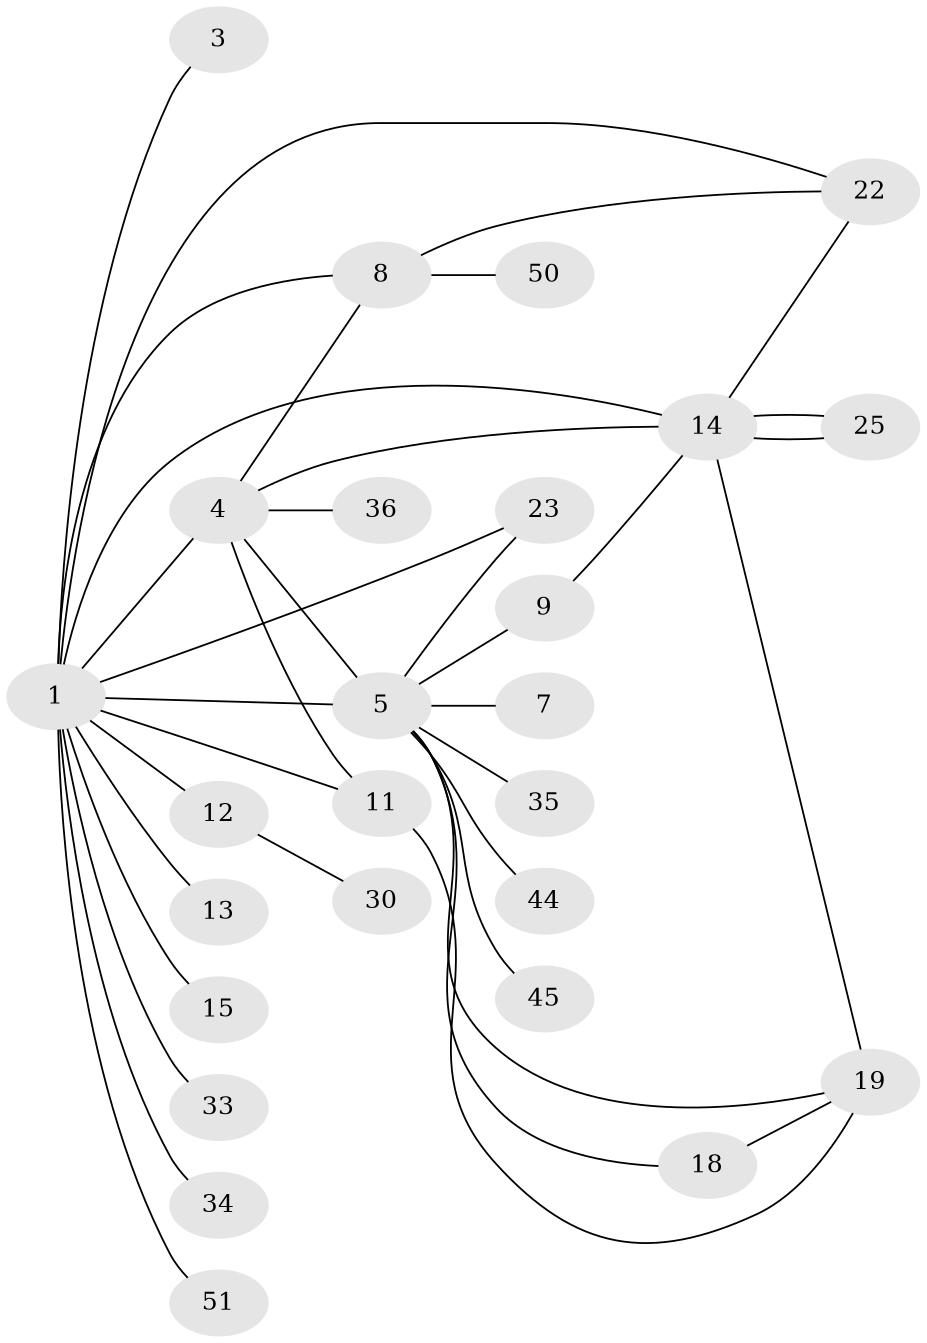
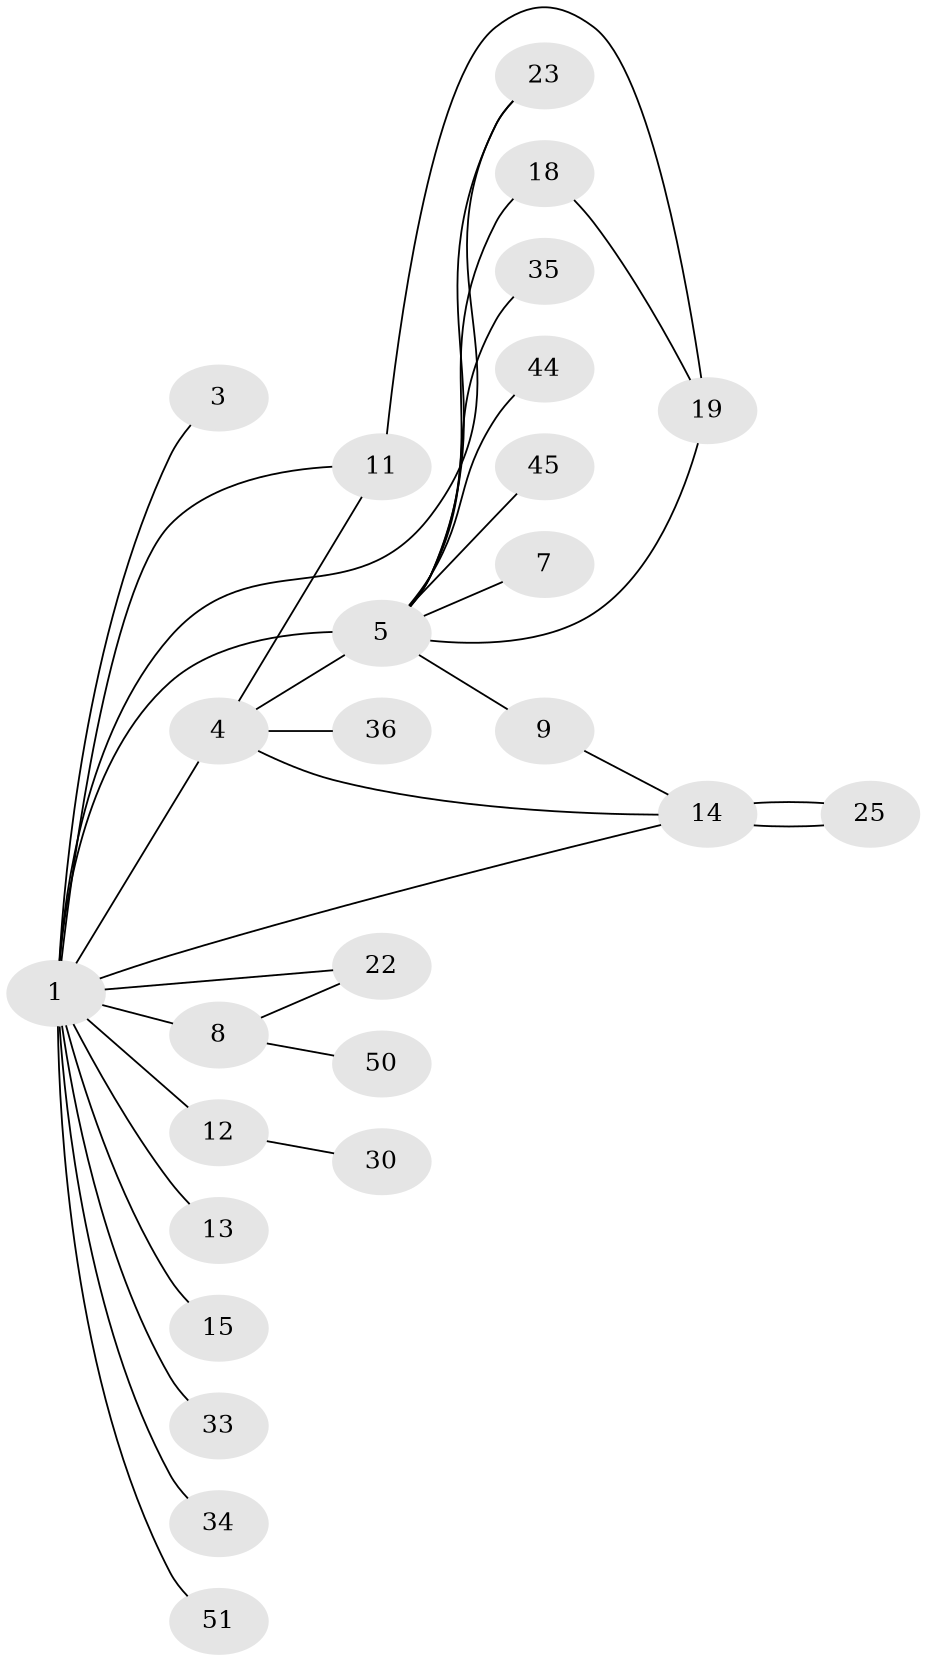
edge "22" -- "14": removed
edge "8" -- "4": removed
edge "14" -- "19": removed
